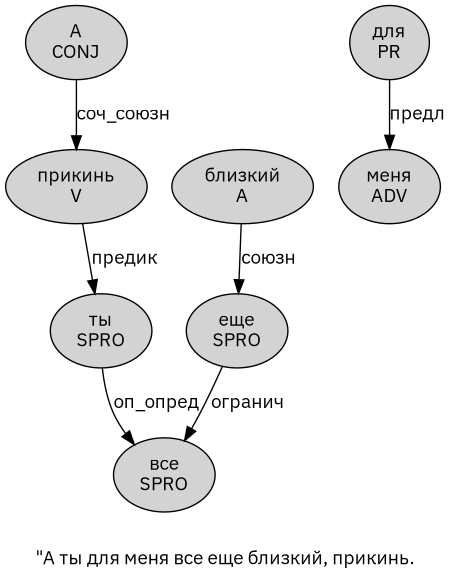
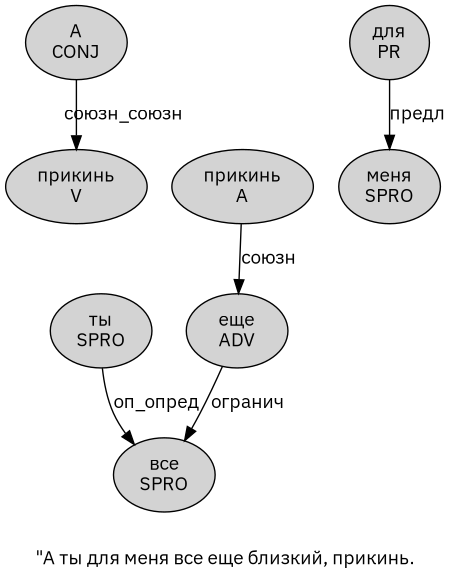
edge "А CONJ" -> "прикинь V": label "соч_союзн" -> "союзн_союзн"
node "близкий A": label "близкий A" -> "прикинь A"
node "меня ADV": label "меня ADV" -> "меня SPRO"
edge "прикинь V" -> "ты SPRO": removed, label "предик"
node "еще SPRO": label "еще SPRO" -> "еще ADV"
